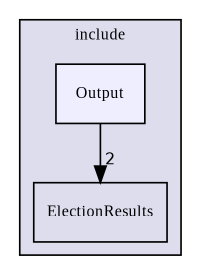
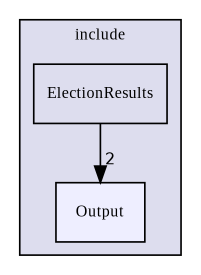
edge "Output" -> "ElectionResults": reversed
